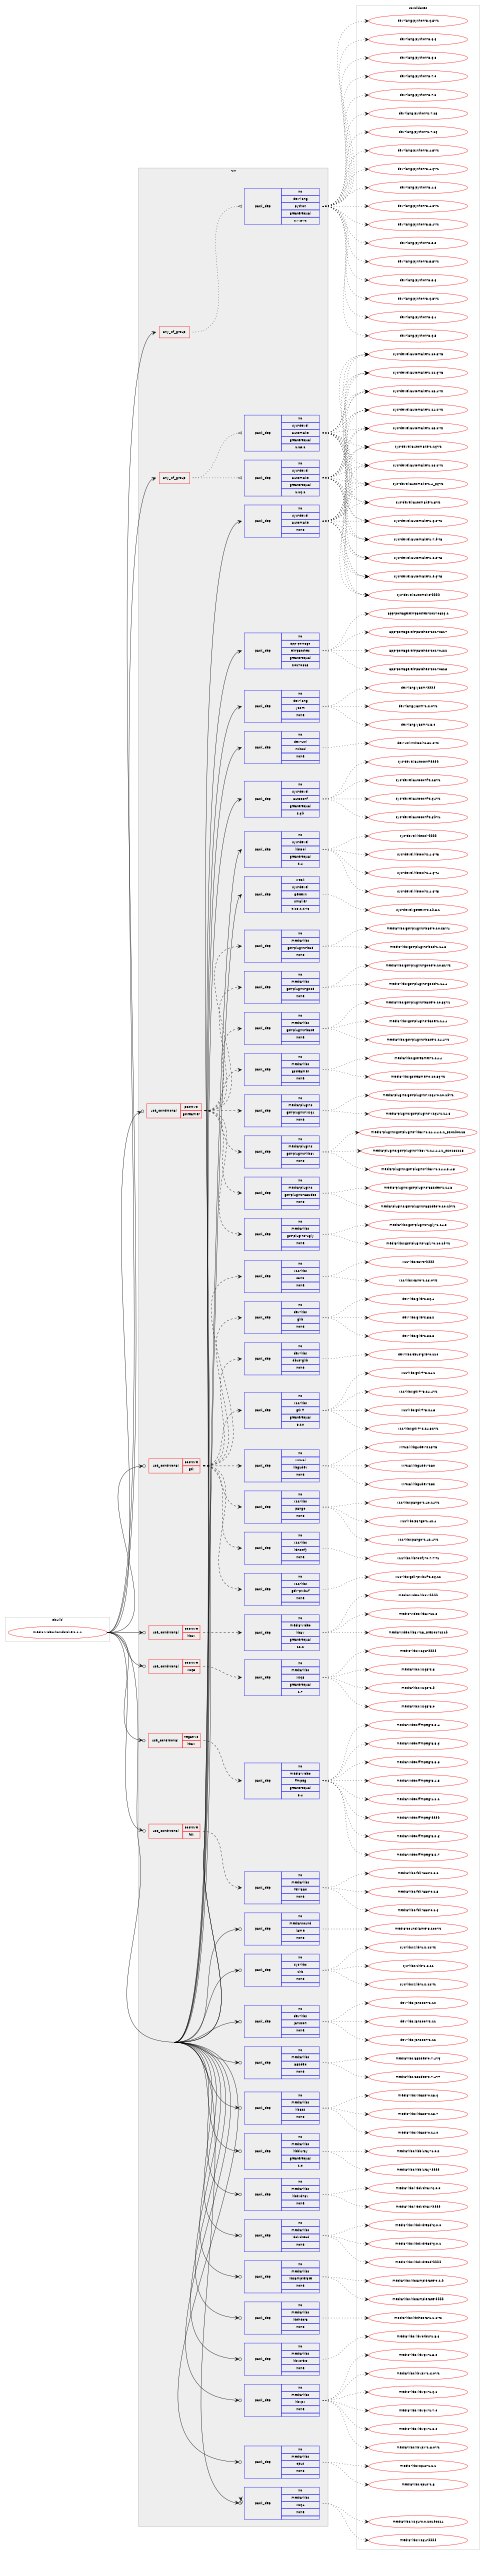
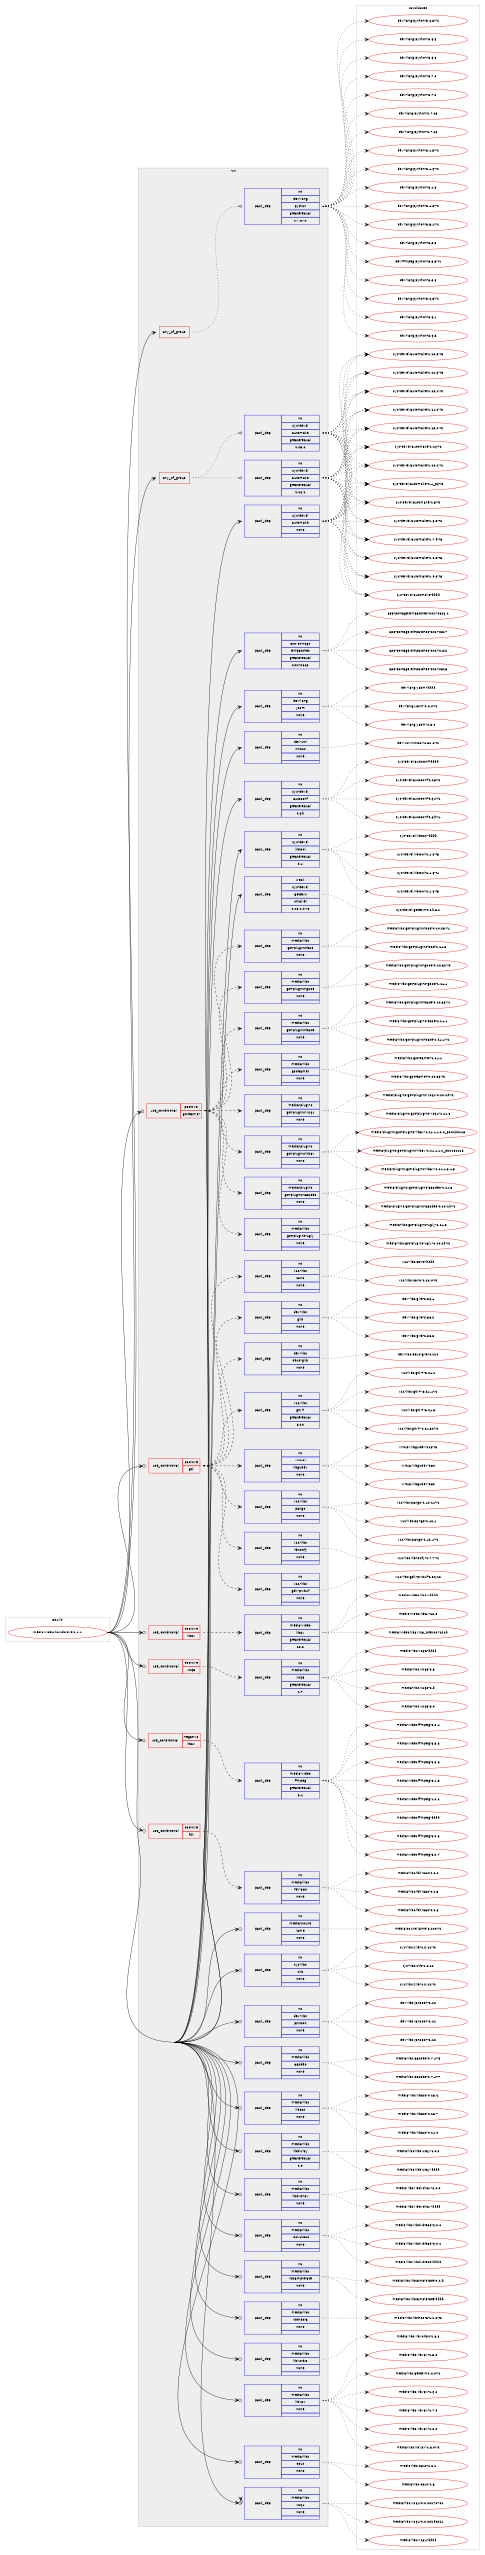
node "dev-lang/python-3.5.5-r1": label "dev-lang/python-3.5.5-r1" -> "dev-ffmpeg/python-3.5.5-r1"
node "media-libs/libvpx-1.6.0-r1": label "media-libs/libvpx-1.6.0-r1" -> "media-libs/gettext-1.6.0-r1"
node "media-libs/x264-0.0.20170701": added
